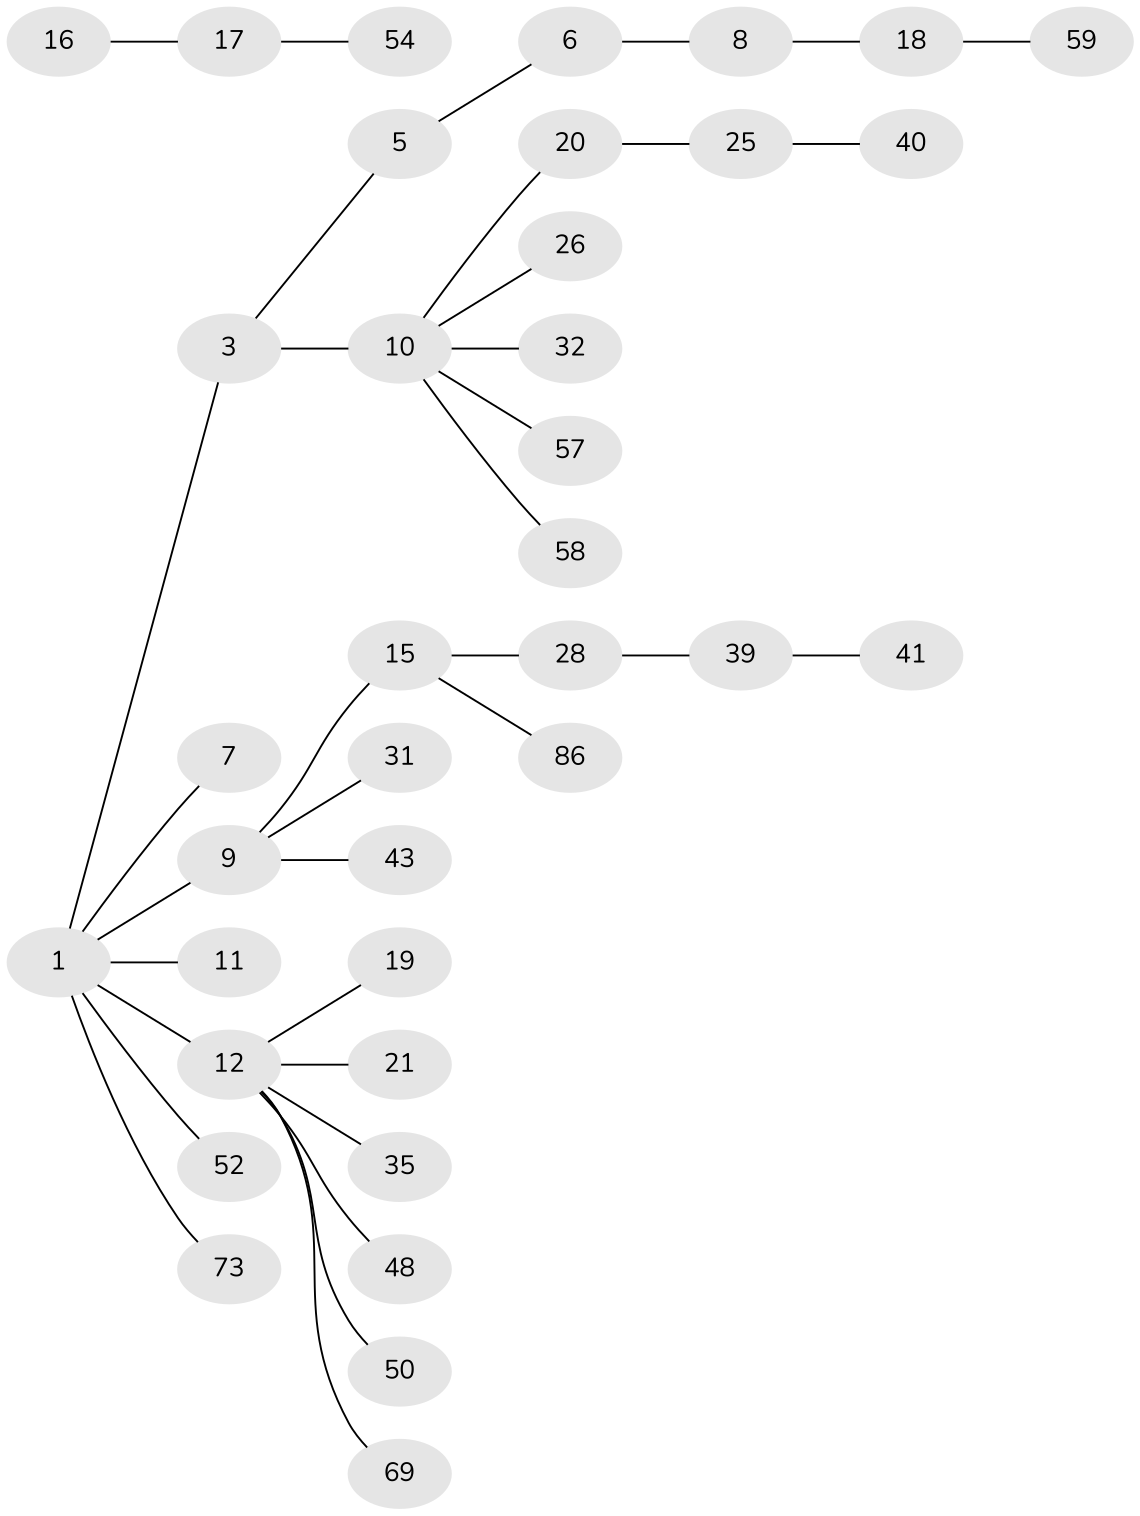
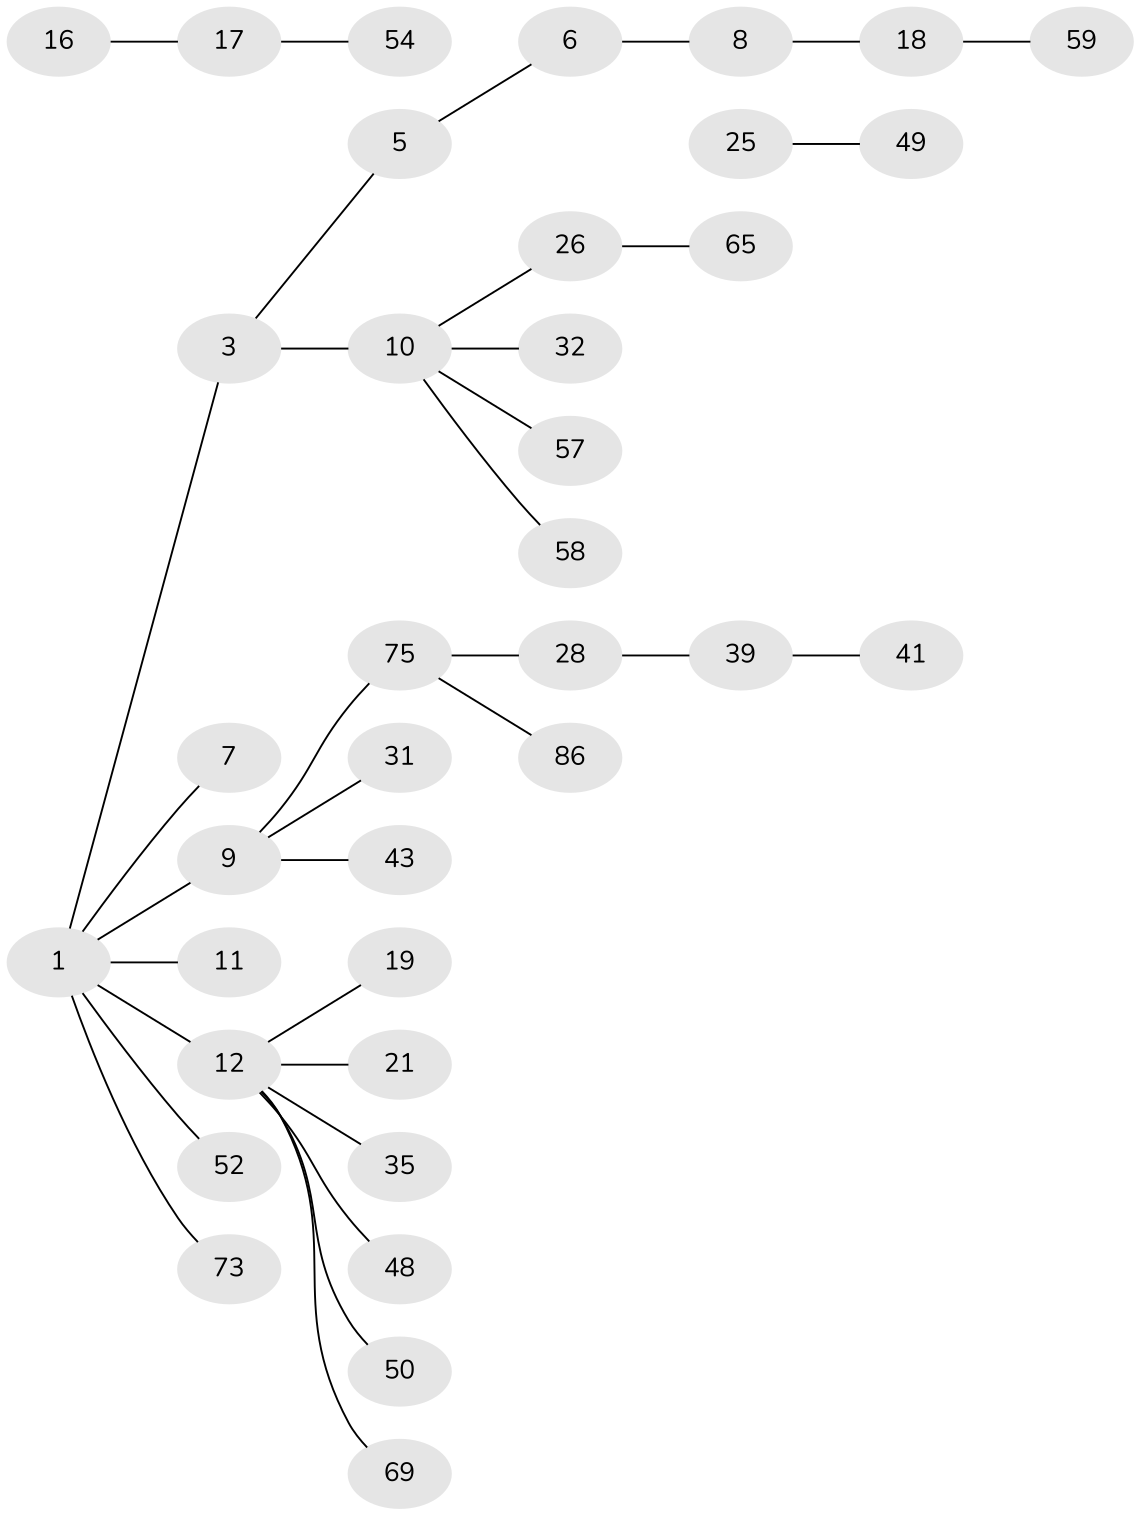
node "20": removed
node "40": label "40" -> "49"
node "65": added
node "15": label "15" -> "75"
